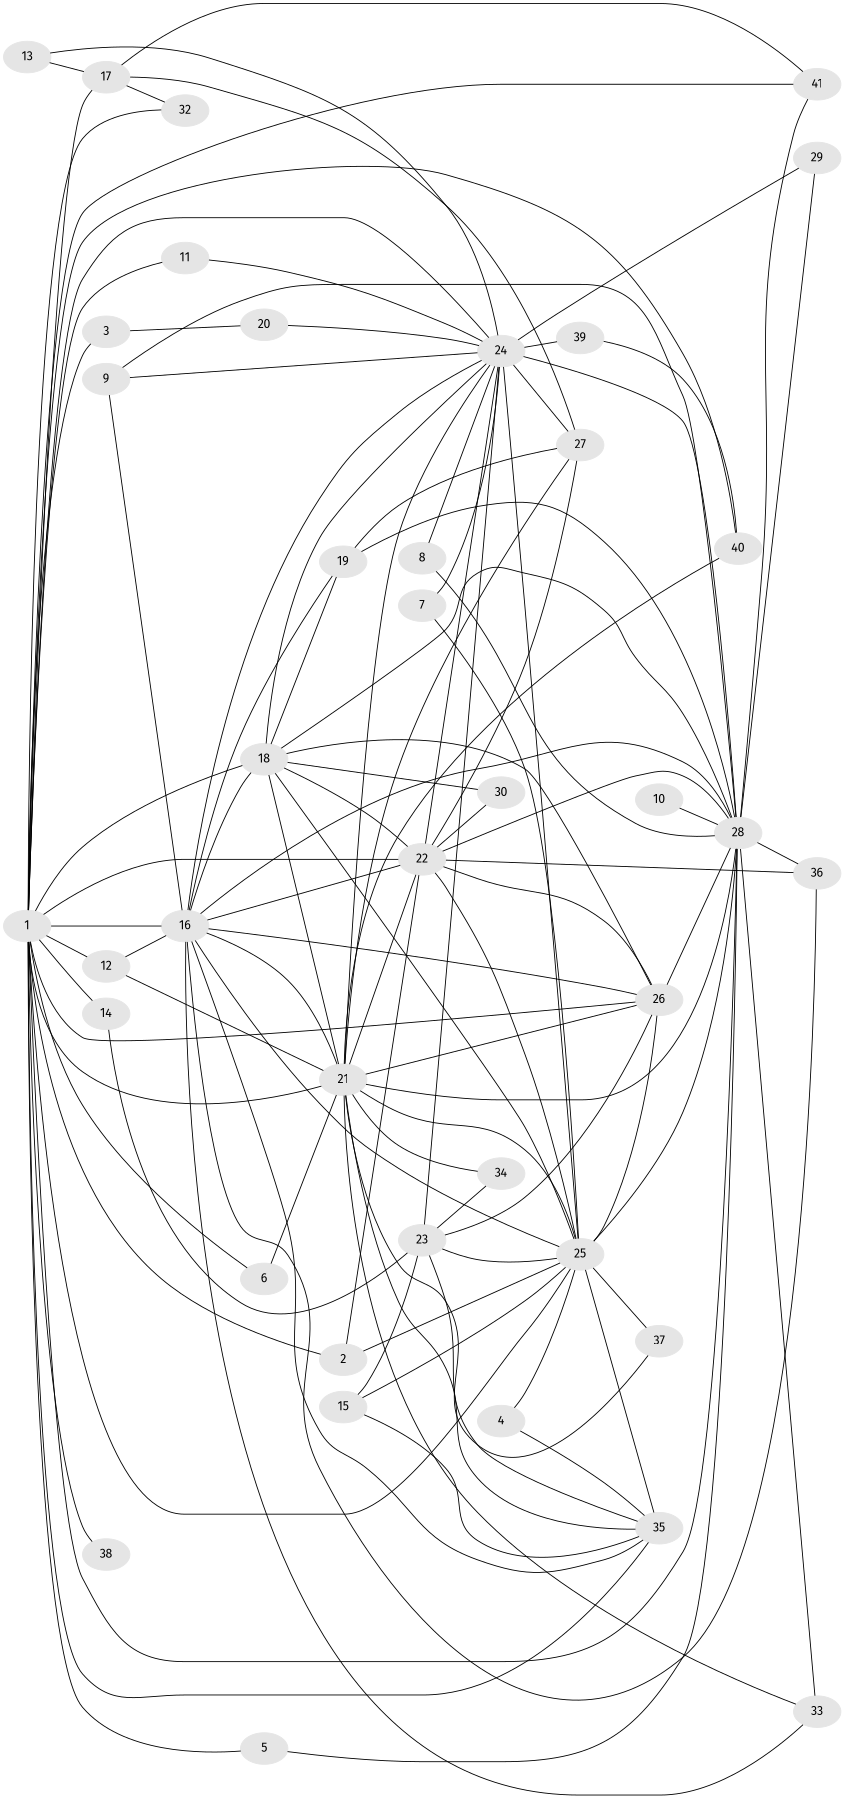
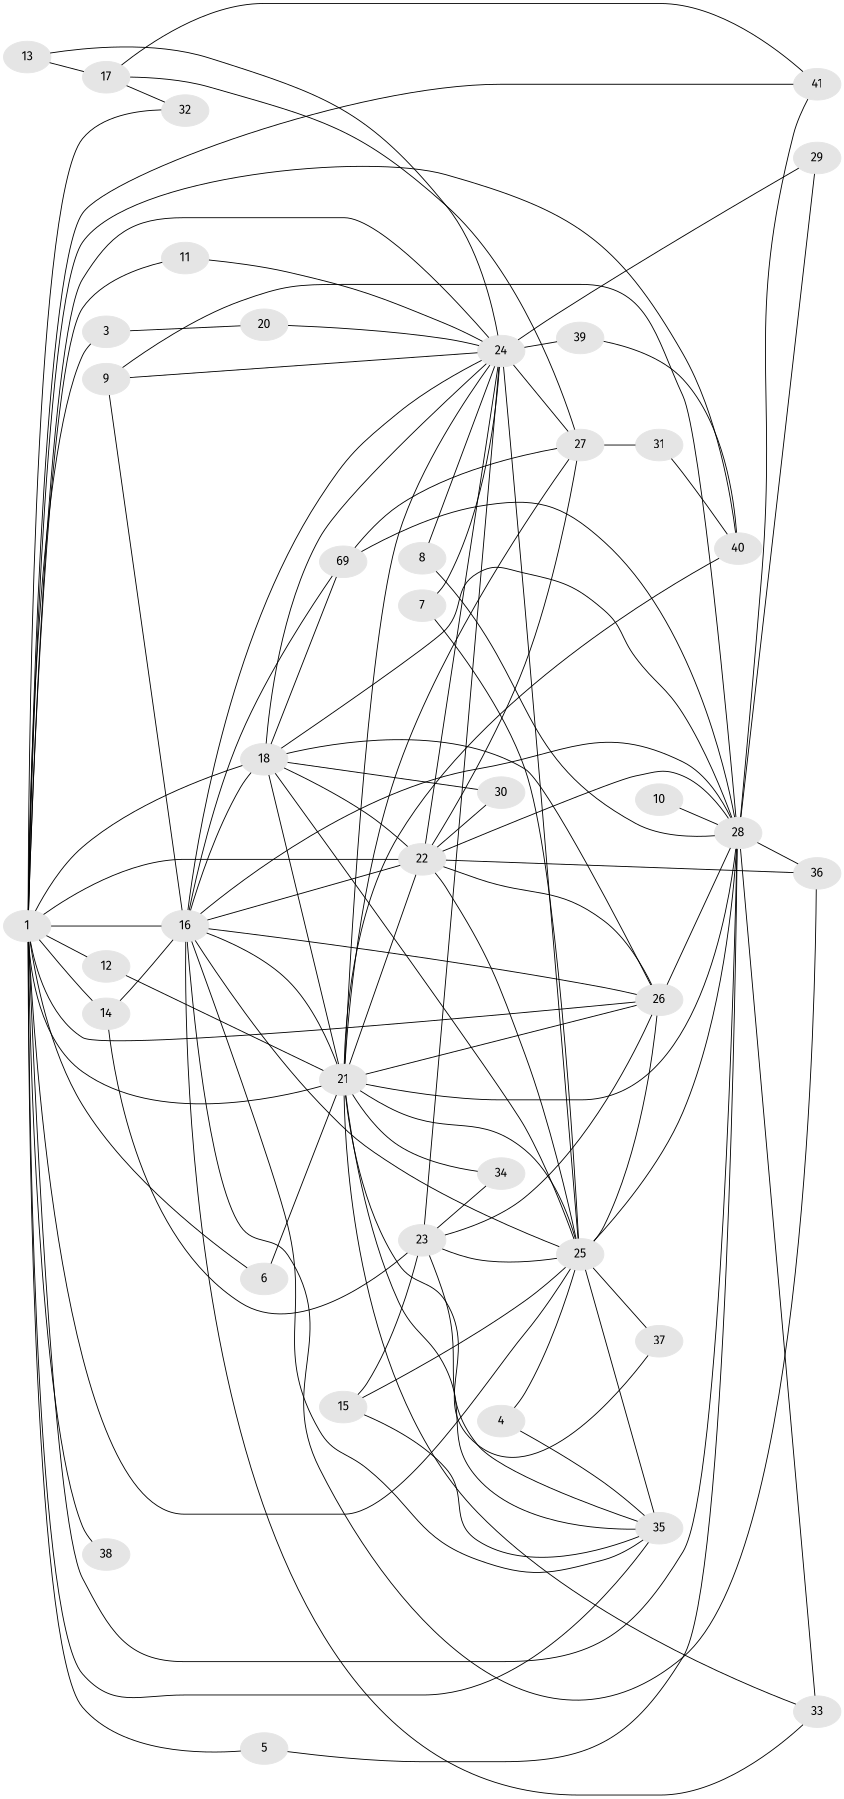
edge "24" -- "28": removed
node "31": added
edge "17" -- "1": removed
node "19": label "19" -> "69"
edge "16" -- "12": now "16" -- "14"
node "2": removed
